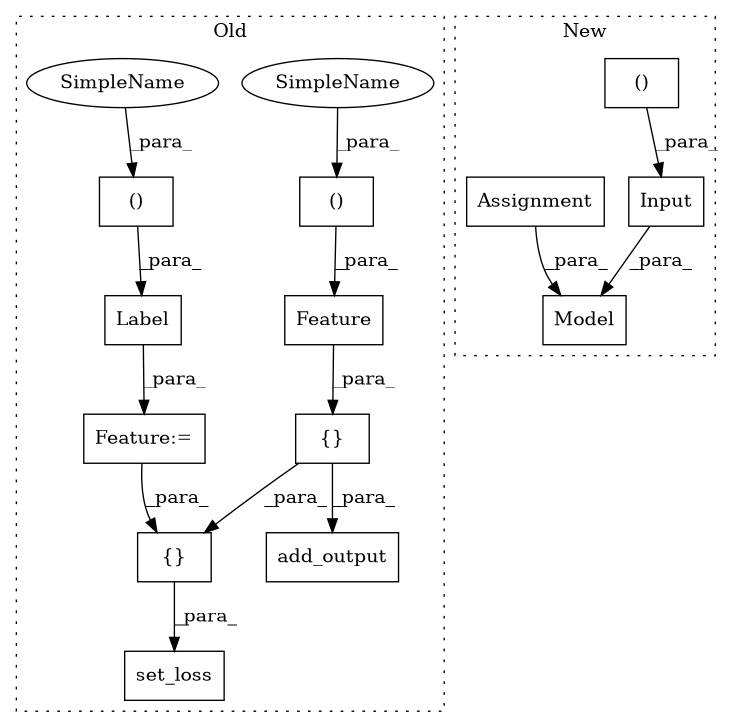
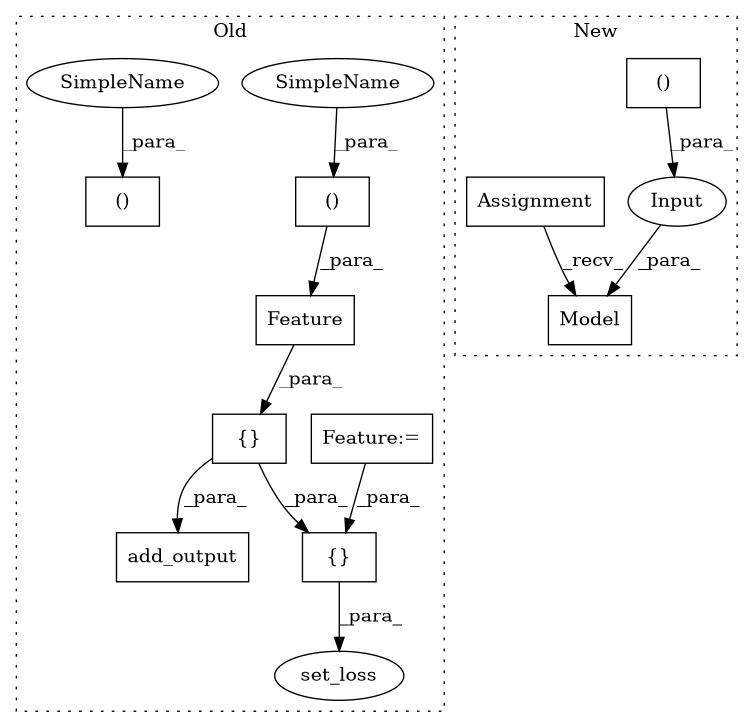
node "Input": shape box -> ellipse
edge "Assignment" -> "Model": label "_para_" -> "_recv_"
node "Label": removed
node "set_loss": shape box -> ellipse
